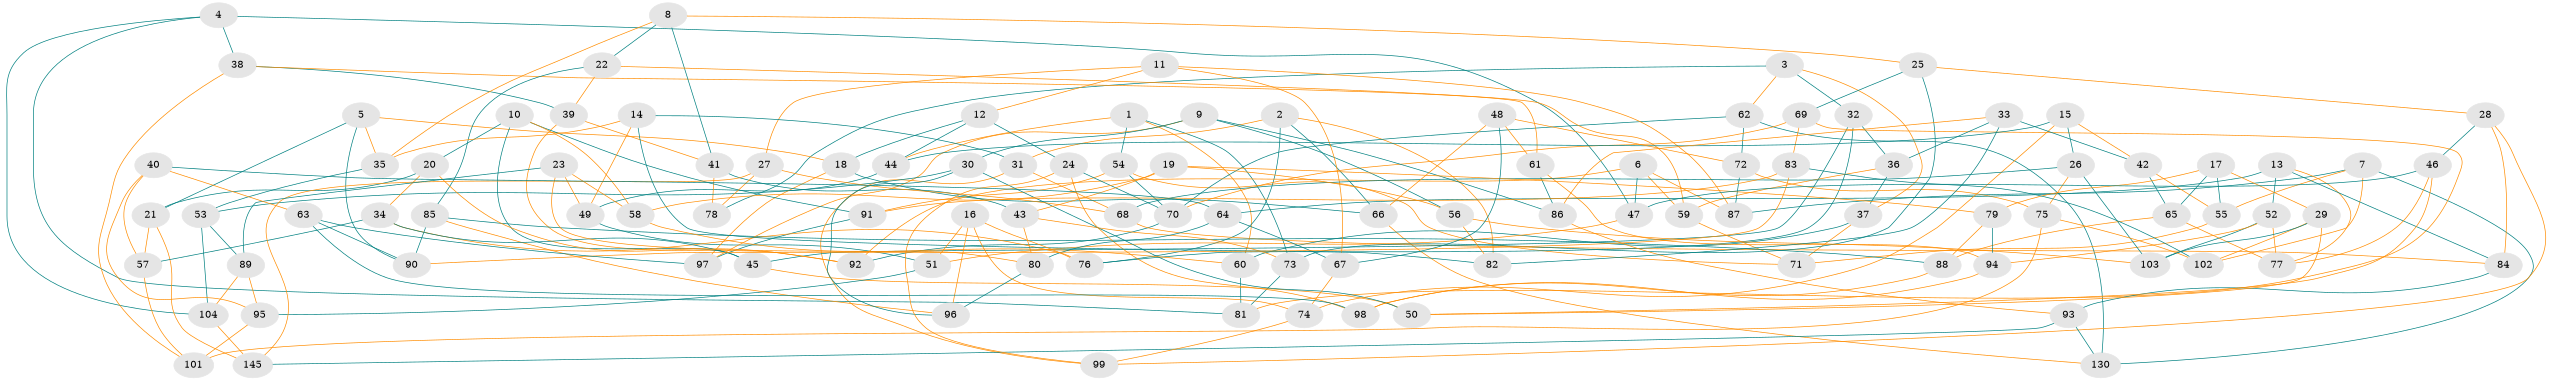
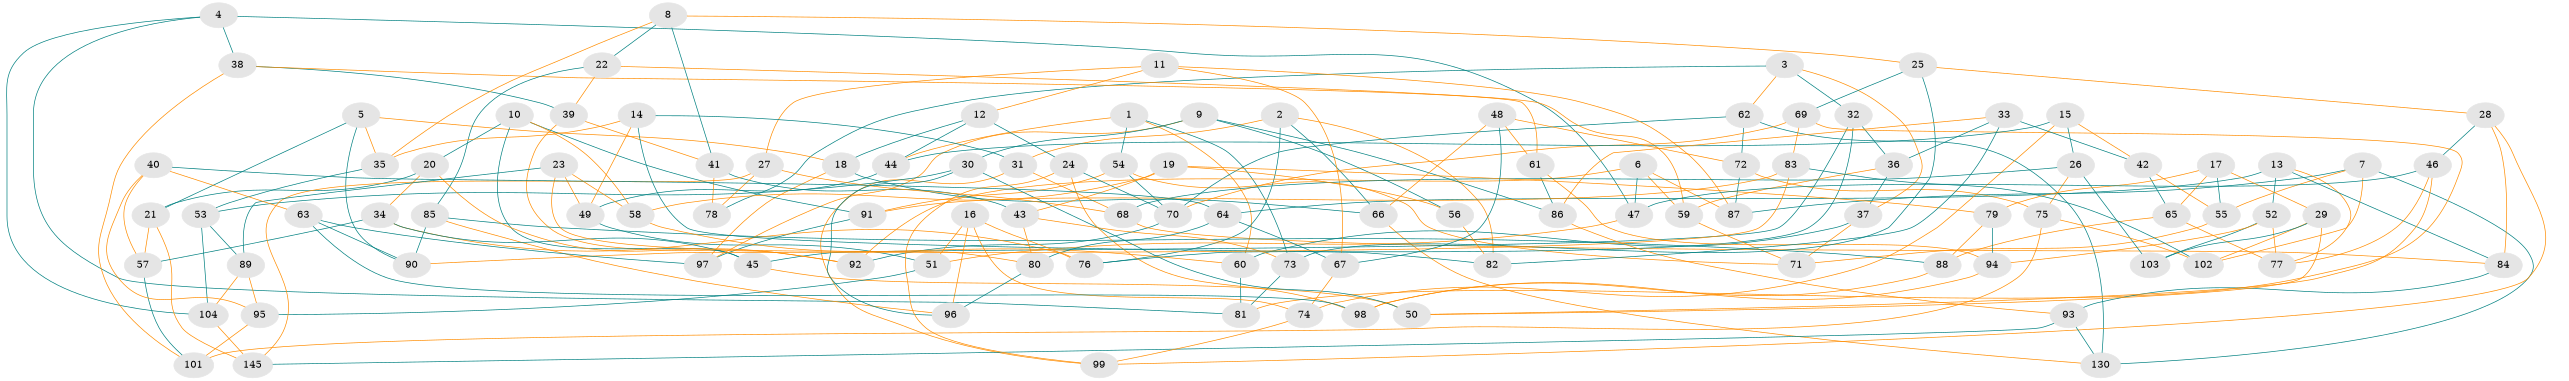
edge "17" -- "65": color teal -> darkorange
edge "56" -- "103": removed
edge "57" -- "101": color darkorange -> teal
